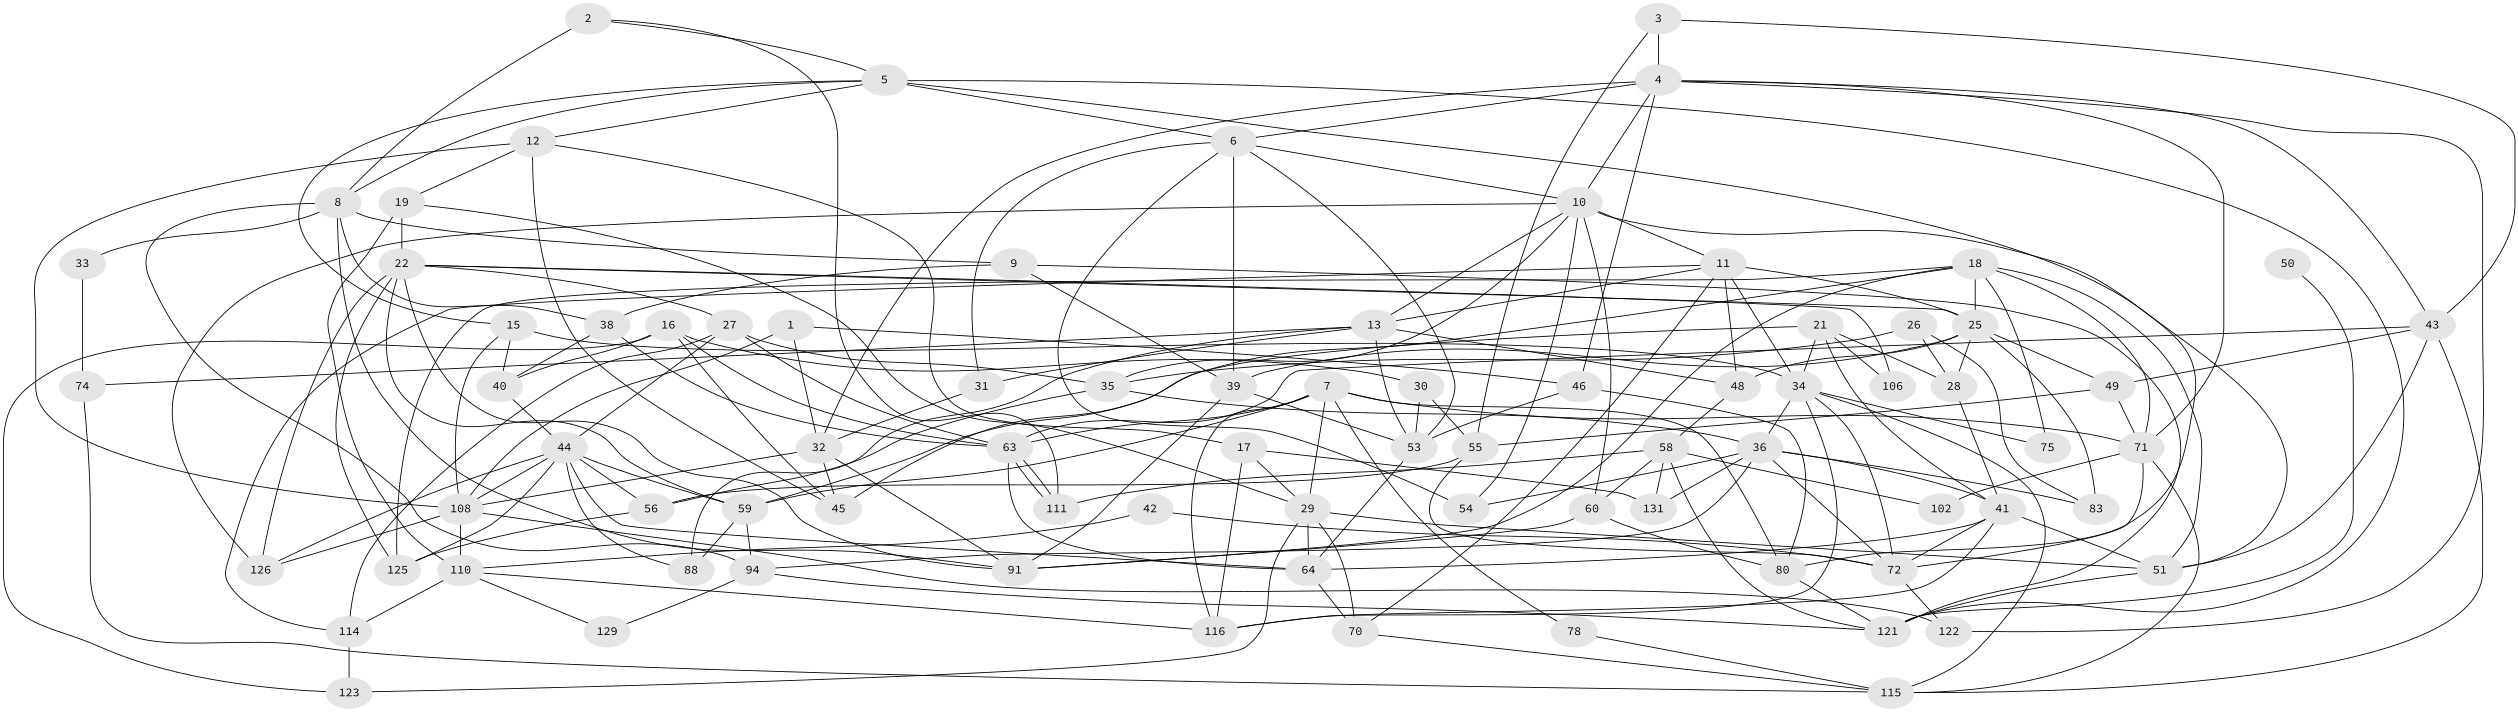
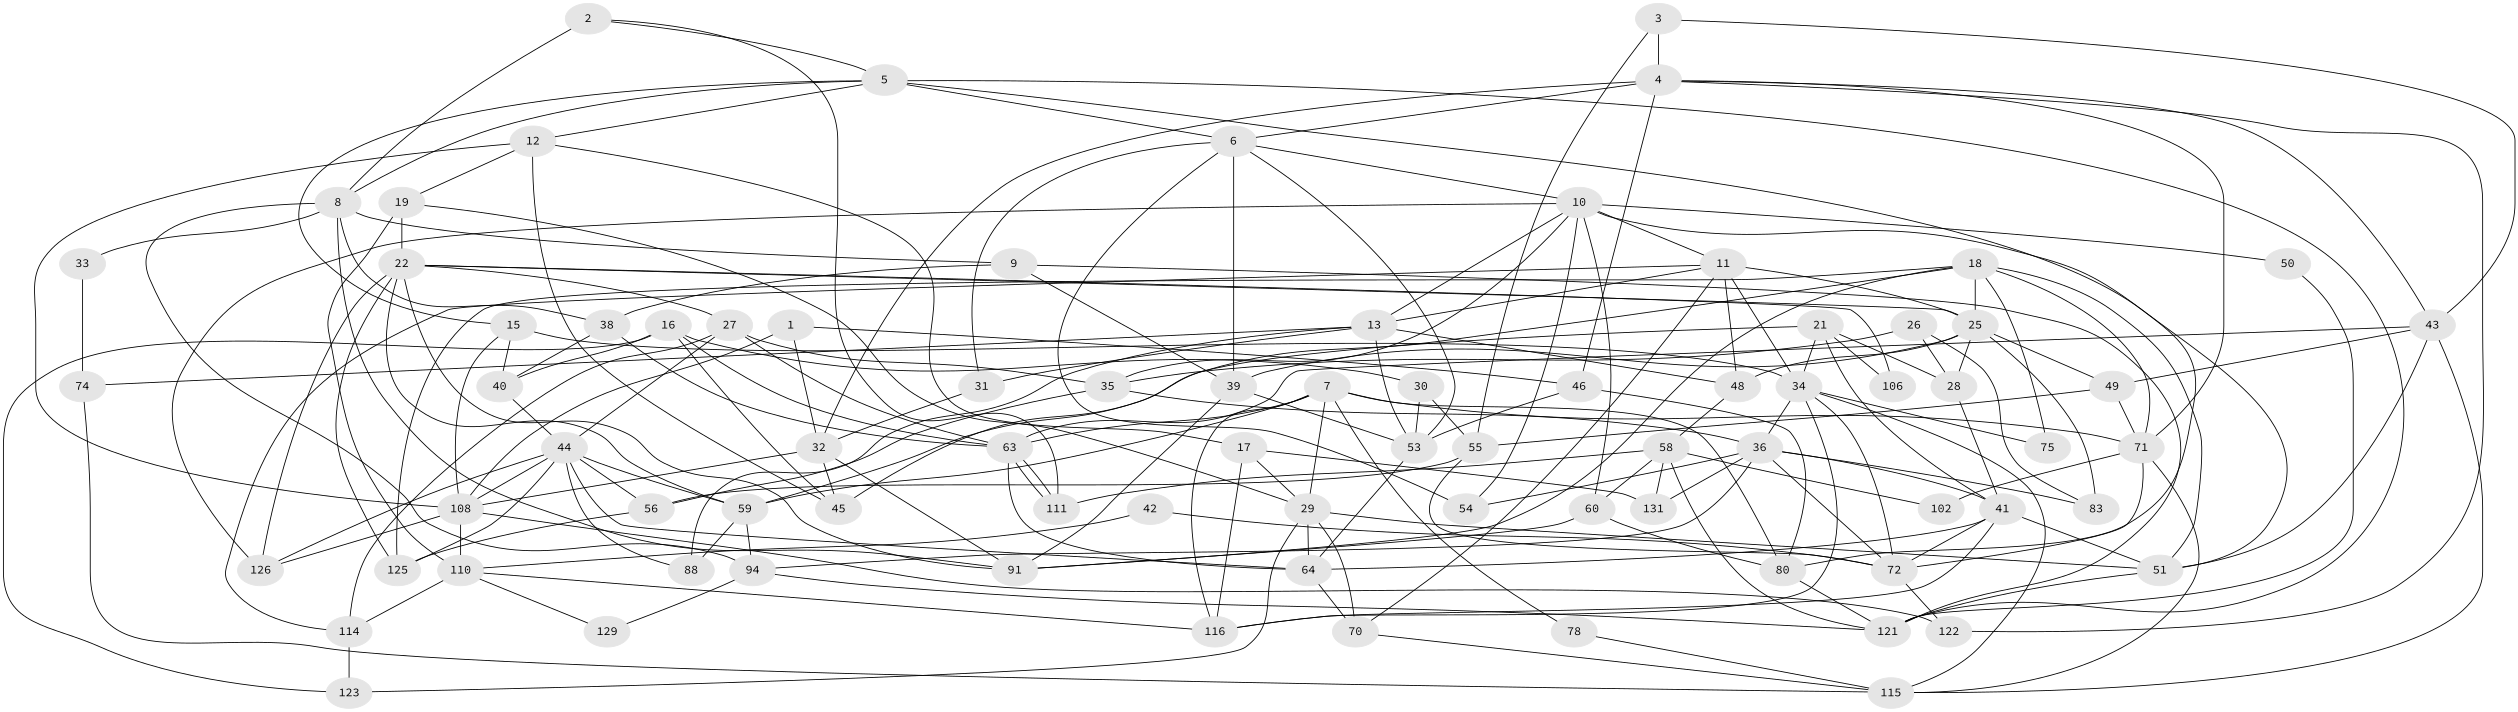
edge "4" -- "10": now "50" -- "10"
